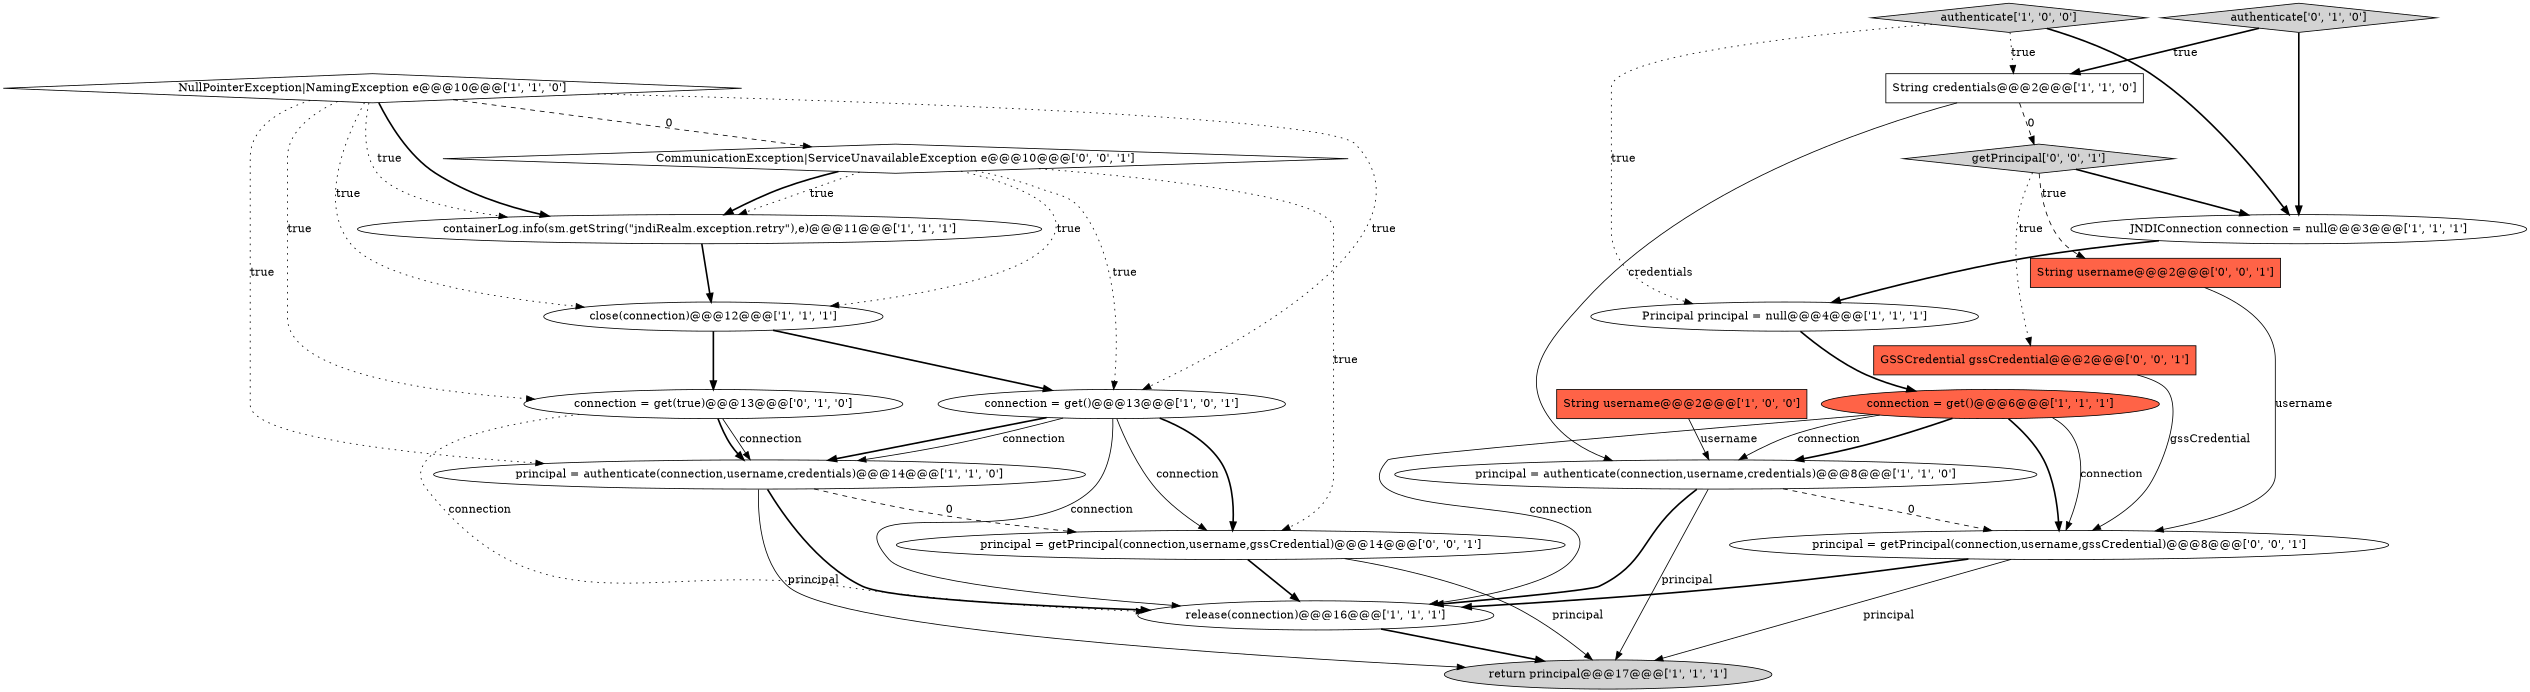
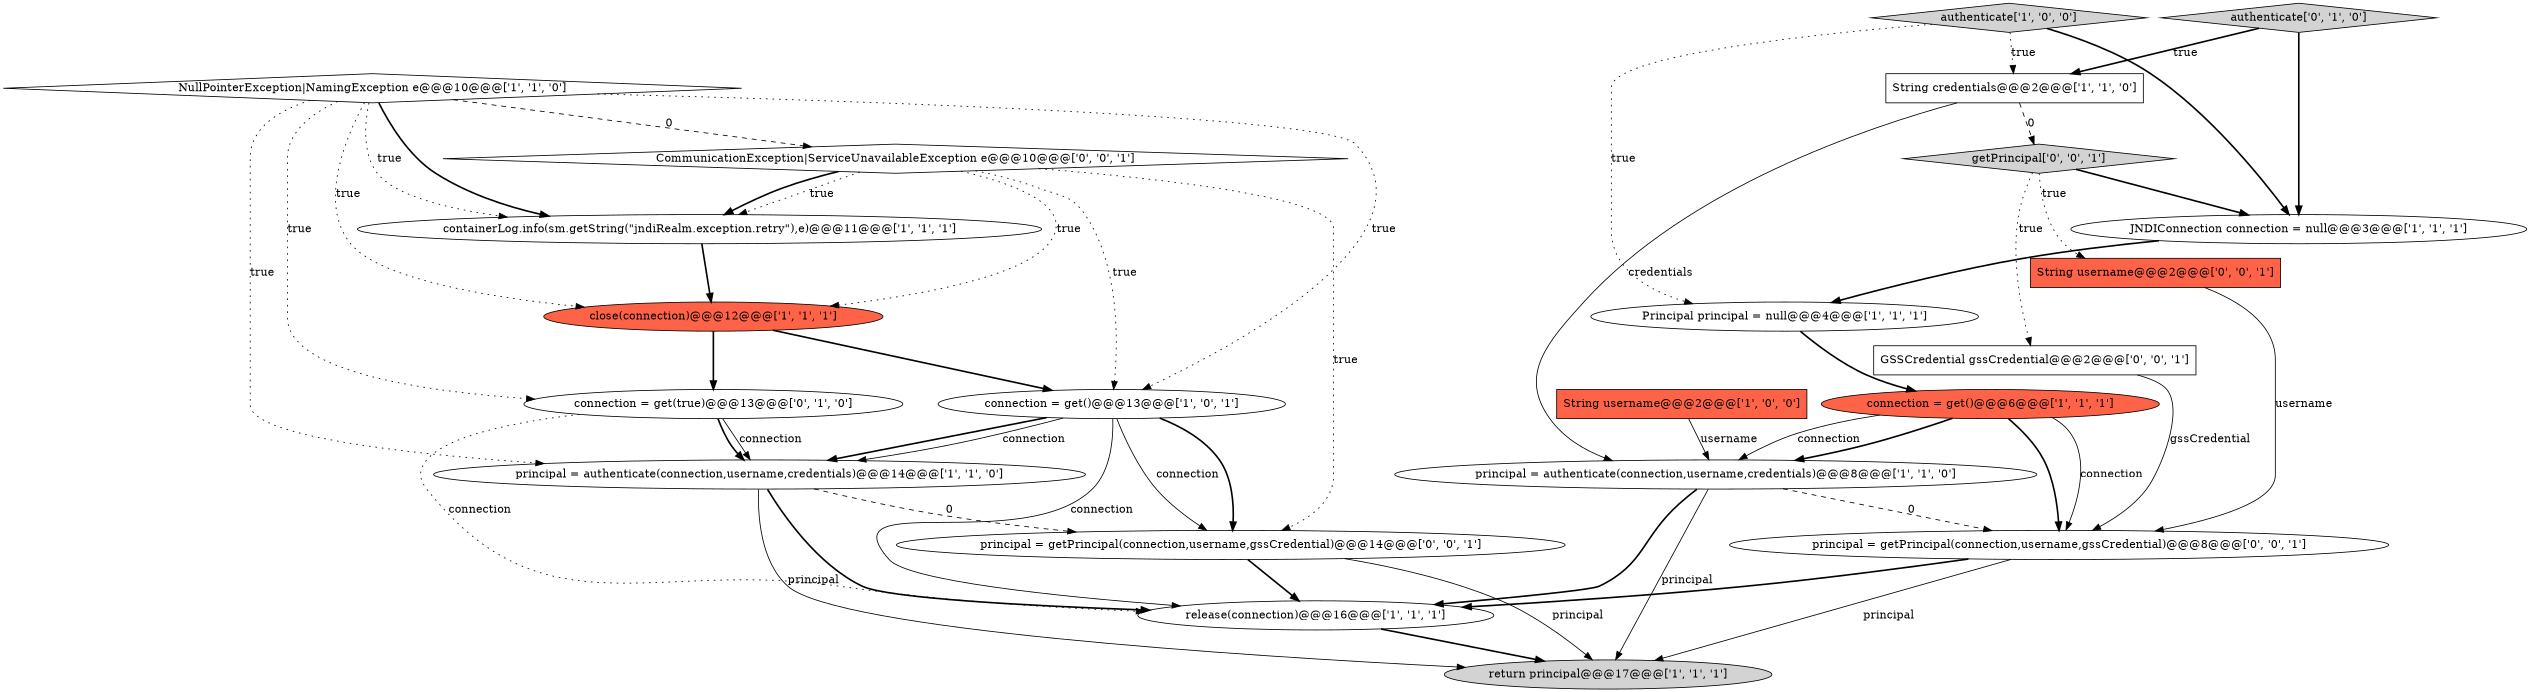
edge "getPrincipal['0', '0', '1']" -> "String username@@@2@@@['0', '0', '1']": style dashed -> dotted
node "close(connection)@@@12@@@['1', '1', '1']": fillcolor white -> tomato
node "GSSCredential gssCredential@@@2@@@['0', '0', '1']": fillcolor tomato -> white
edge "connection = get()@@@6@@@['1', '1', '1']" -> "release(connection)@@@16@@@['1', '1', '1']": removed, label "connection"
